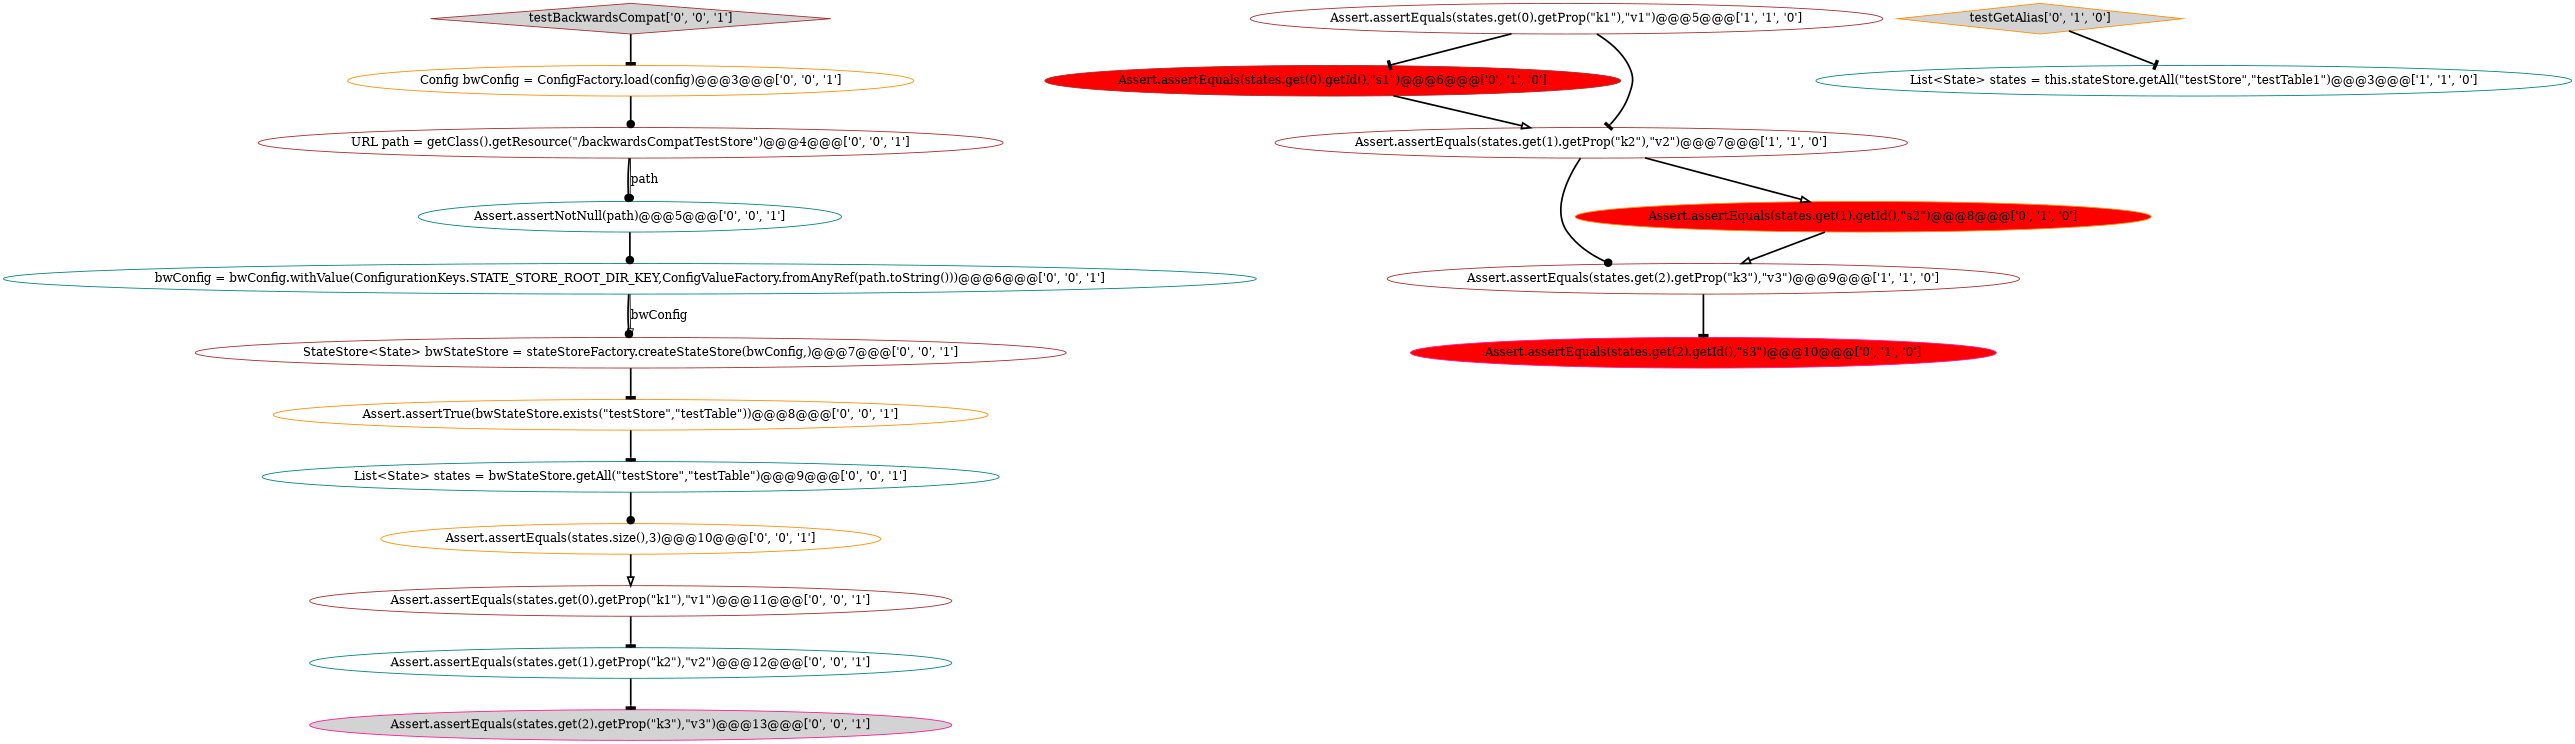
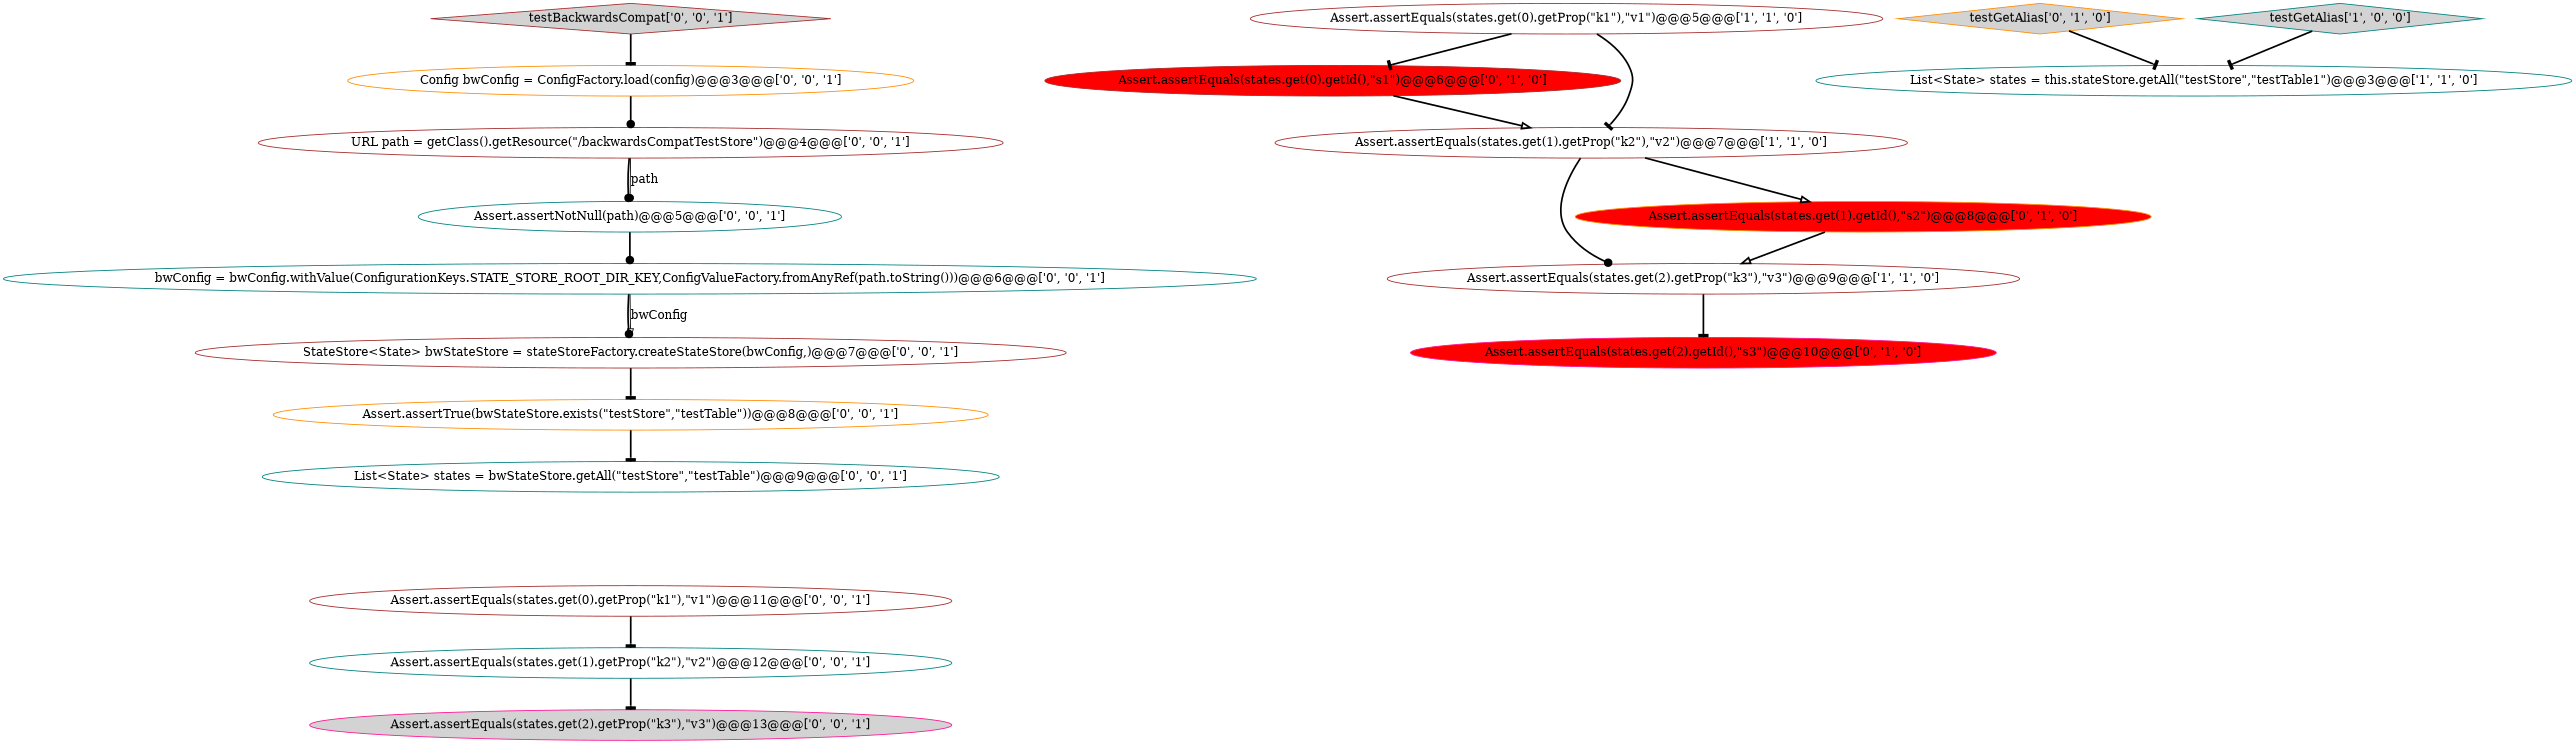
node "testGetAlias['1', '0', '0']": added
node "Assert.assertEquals(states.size(),3)@@@10@@@['0', '0', '1']": removed
